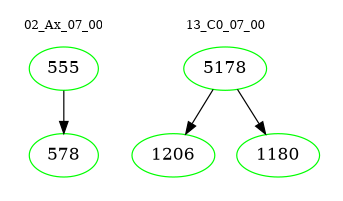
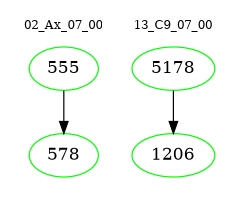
cluster "13_C0_07_00": label "13_C0_07_00" -> "13_C9_07_00"
node "1180": removed
